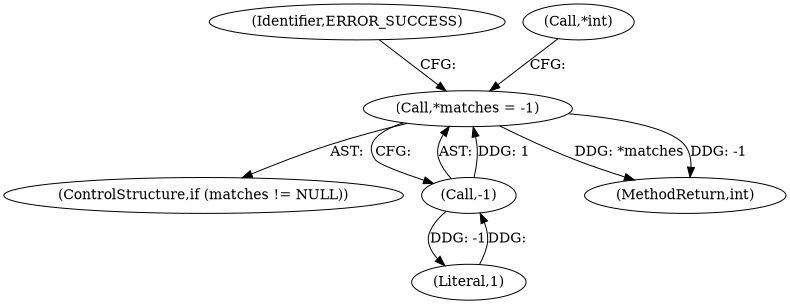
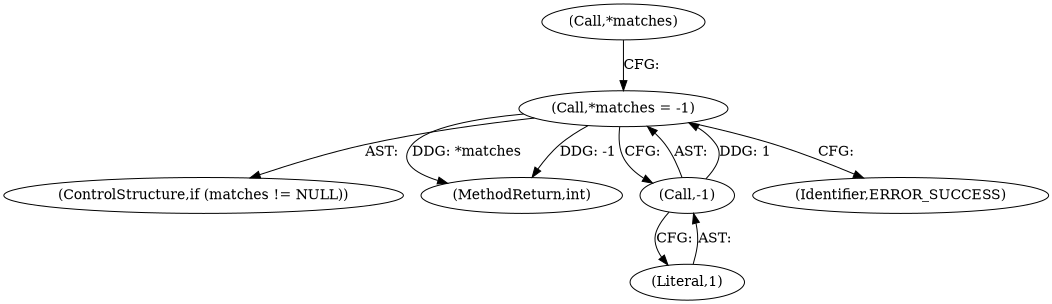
node "(Call,*int)": label "(Call,*int)" -> "(Call,*matches)"
edge "(Identifier,ERROR_SUCCESS)" -> "(Call,*matches = -1)": reversed
edge "(Call,-1)" -> "(Literal,1)": label "DDG: -1" -> "CFG: "
edge "(Literal,1)" -> "(Call,-1)": label "DDG: " -> "AST: "
